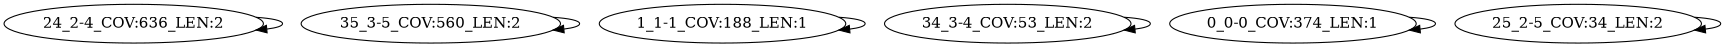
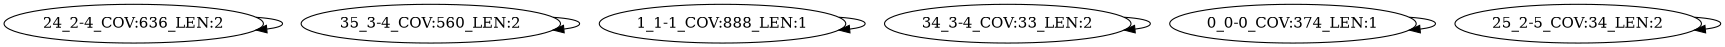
node "35_3-5_COV:560_LEN:2": label "35_3-5_COV:560_LEN:2" -> "35_3-4_COV:560_LEN:2"
node "1_1-1_COV:188_LEN:1": label "1_1-1_COV:188_LEN:1" -> "1_1-1_COV:888_LEN:1"
node "34_3-4_COV:53_LEN:2": label "34_3-4_COV:53_LEN:2" -> "34_3-4_COV:33_LEN:2"
